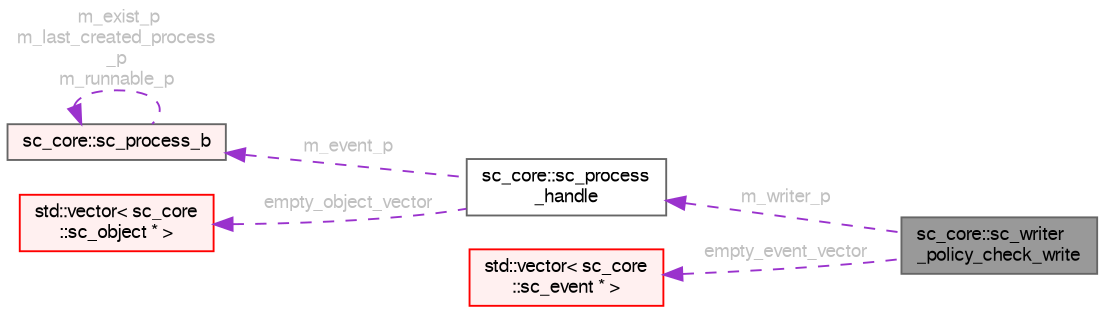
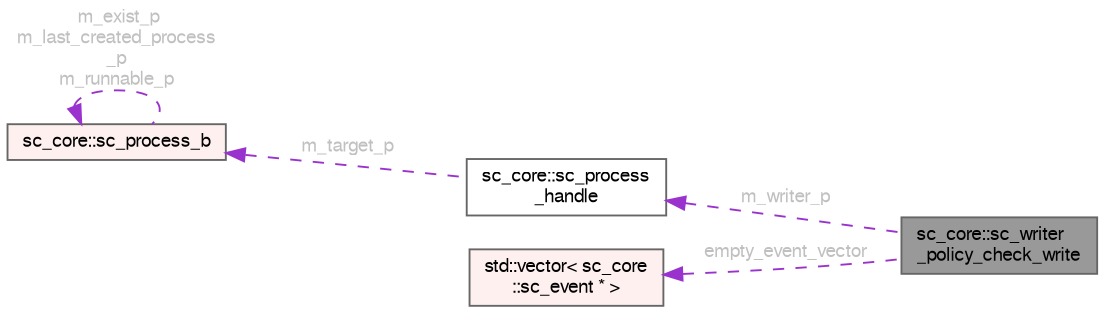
edge "sc_core::sc_process _handle" -> "sc_core::sc_process_b": label " m_event_p" -> " m_target_p"
node "std::vector< sc_core ::sc_object * >": removed
node "std::vector< sc_core ::sc_event * >": color red -> gray40
